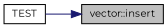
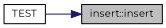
node "vector::insert": label "vector::insert" -> "insert::insert"
